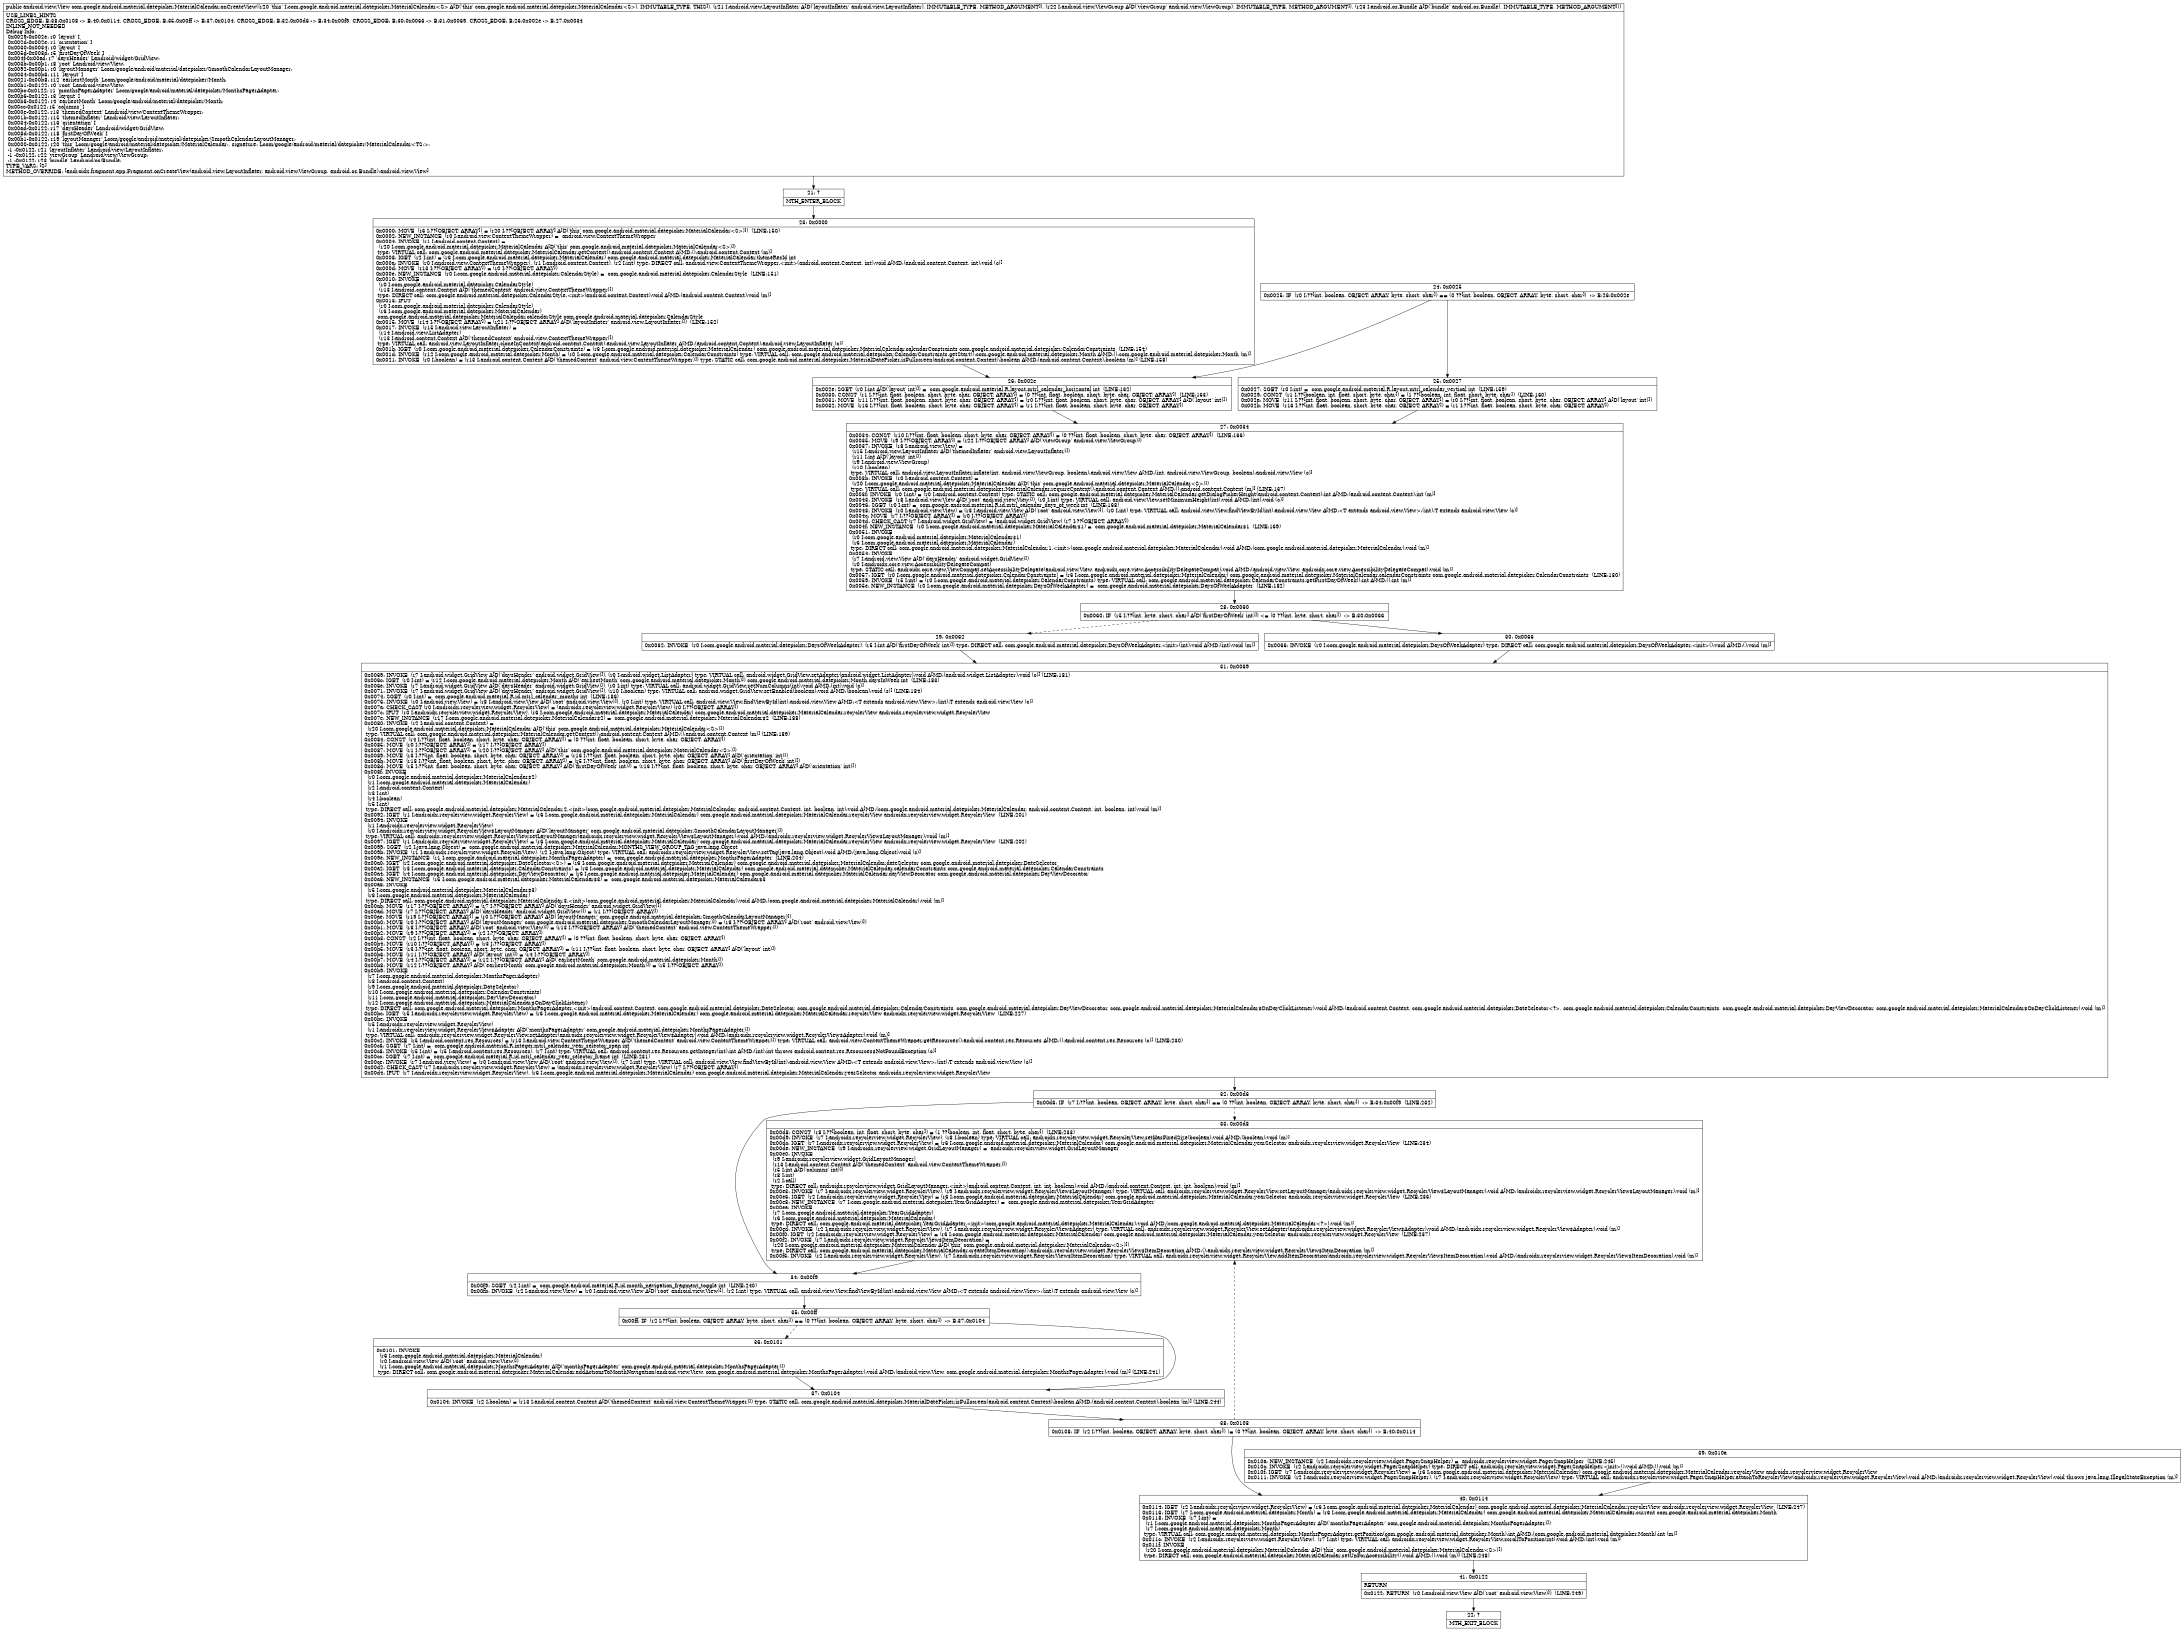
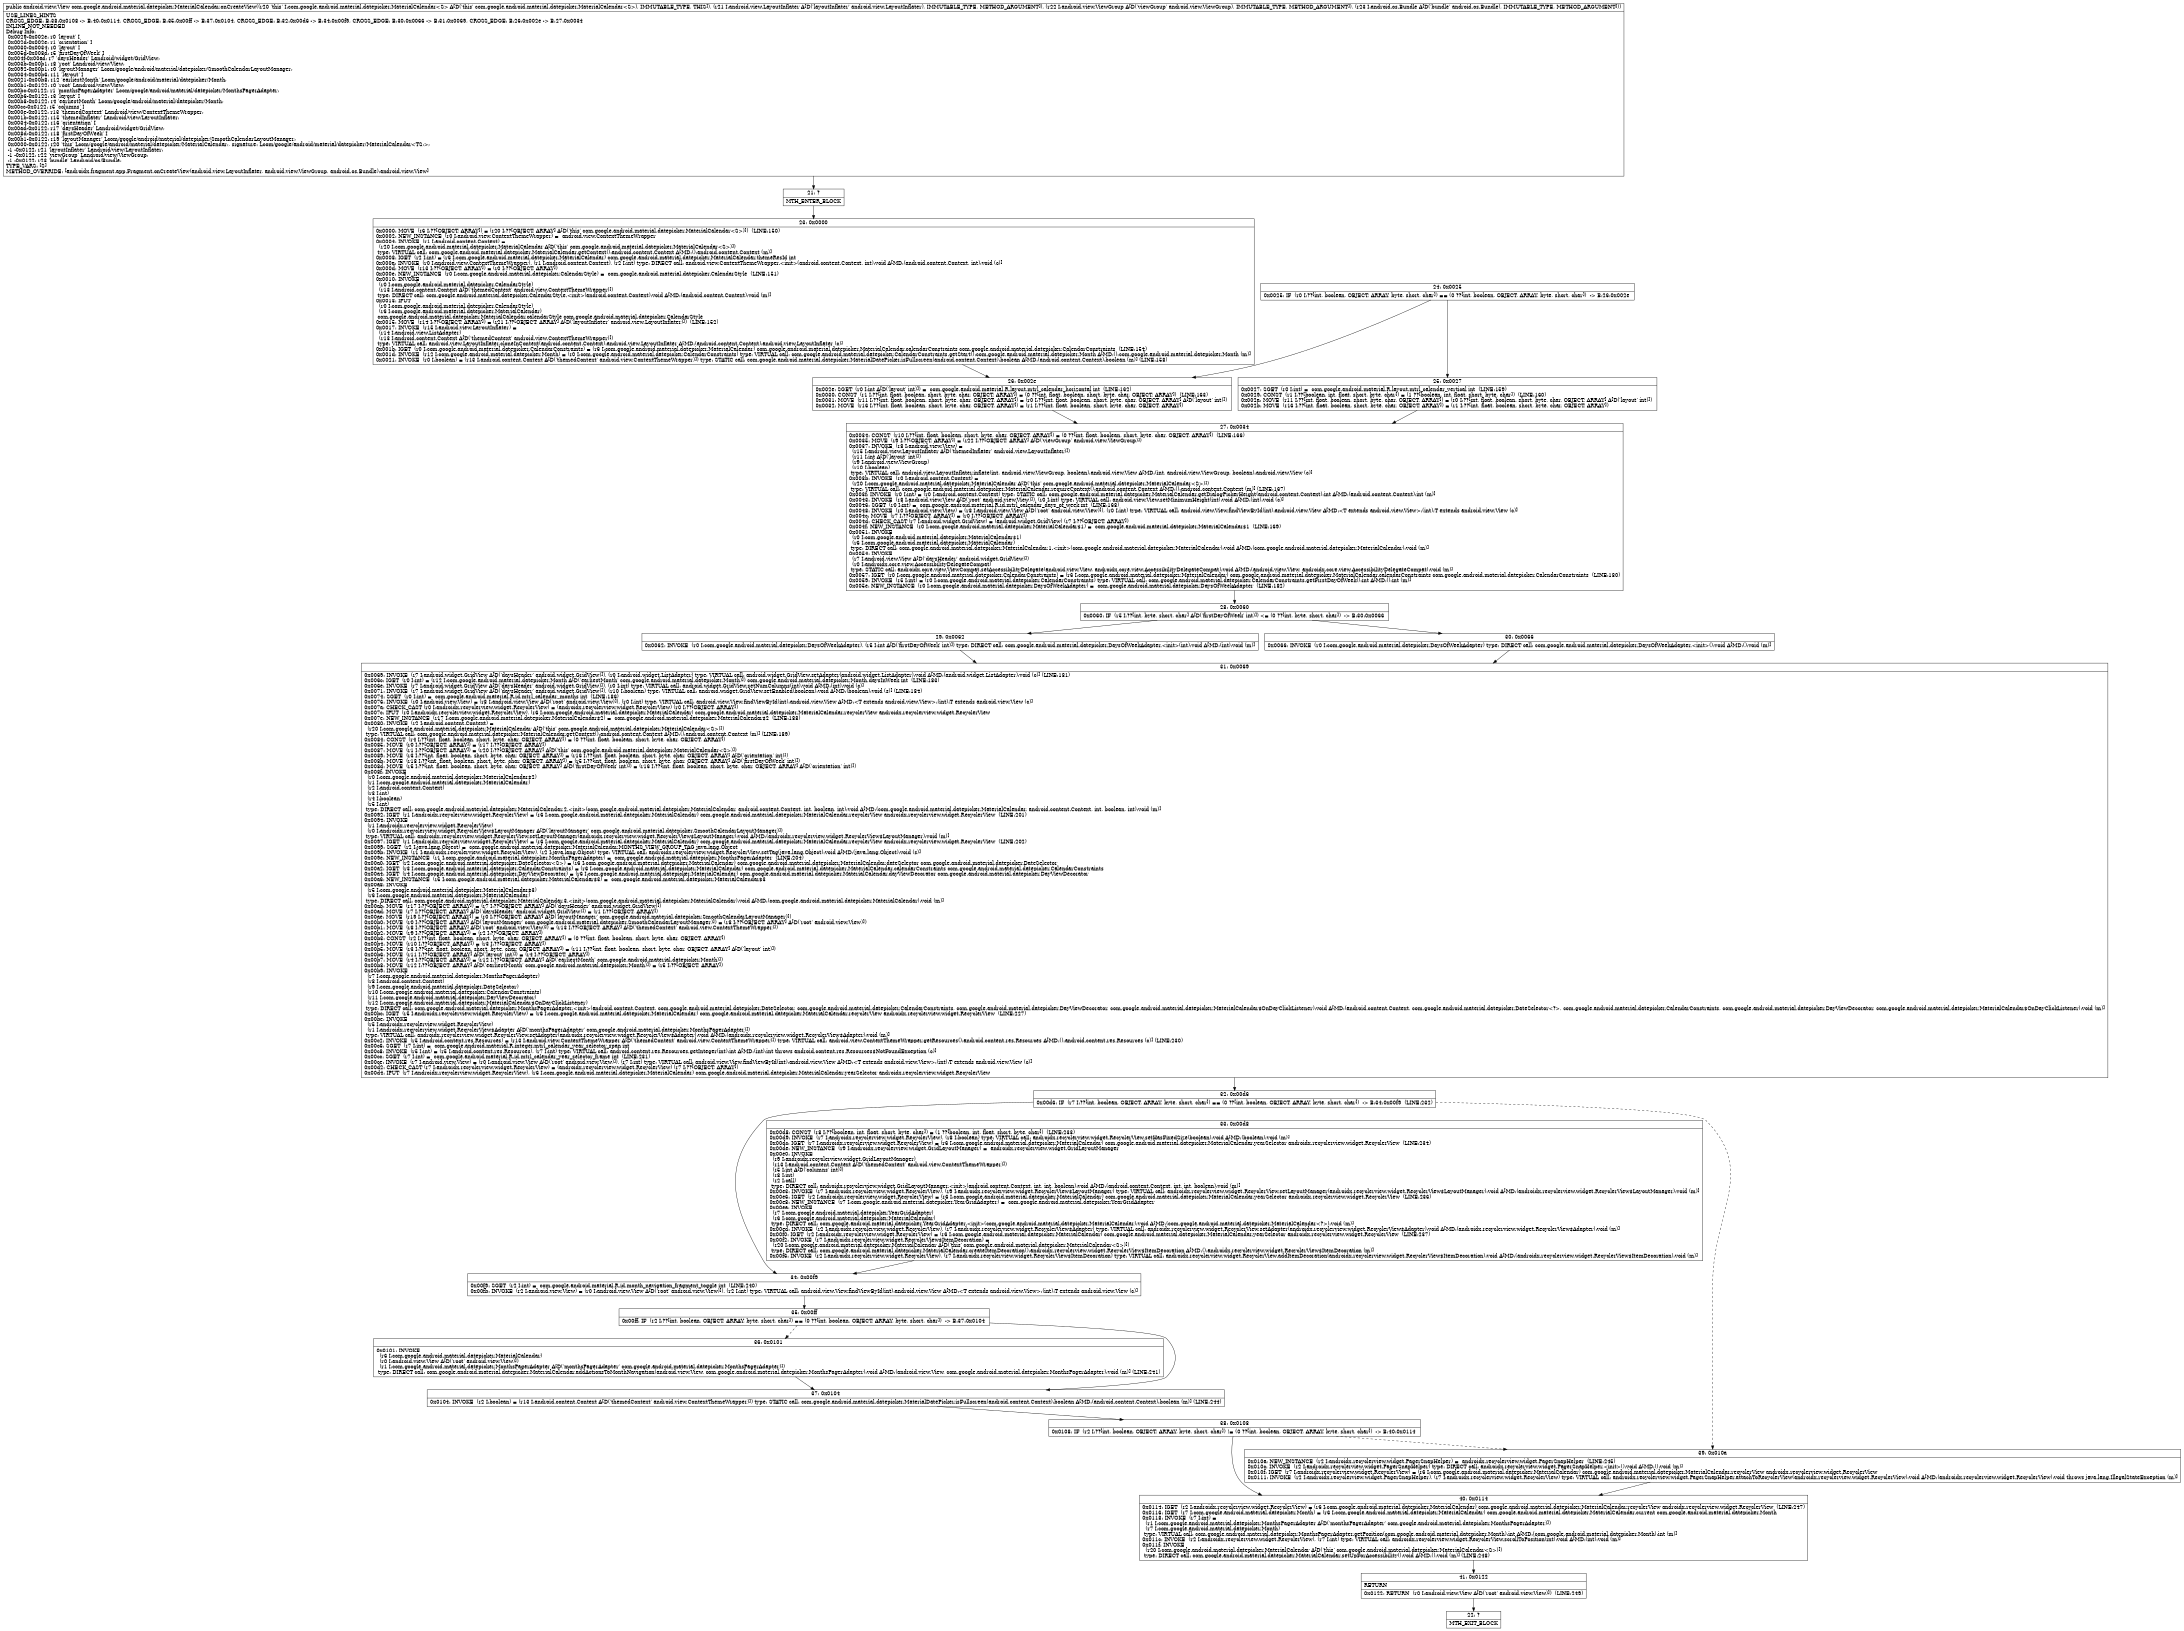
edge "28: 0x0060" -> "29: 0x0062": style dashed -> solid
edge "32: 0x00d6" -> "33: 0x00d8": now "32: 0x00d6" -> "39: 0x010a"
edge "38: 0x0108" -> "33: 0x00d8": now "38: 0x0108" -> "39: 0x010a"
